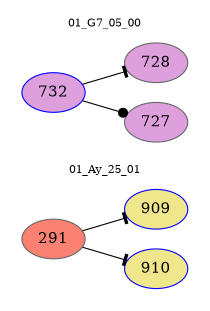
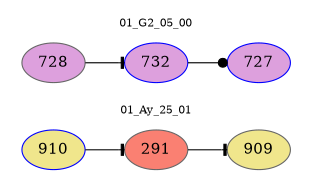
cluster "01_G7_05_00": label "01_G7_05_00" -> "01_G2_05_00"
edge "732" -> "728": reversed
node "727": color gray40 -> blue
node "909": color blue -> gray40
edge "291" -> "910": reversed
